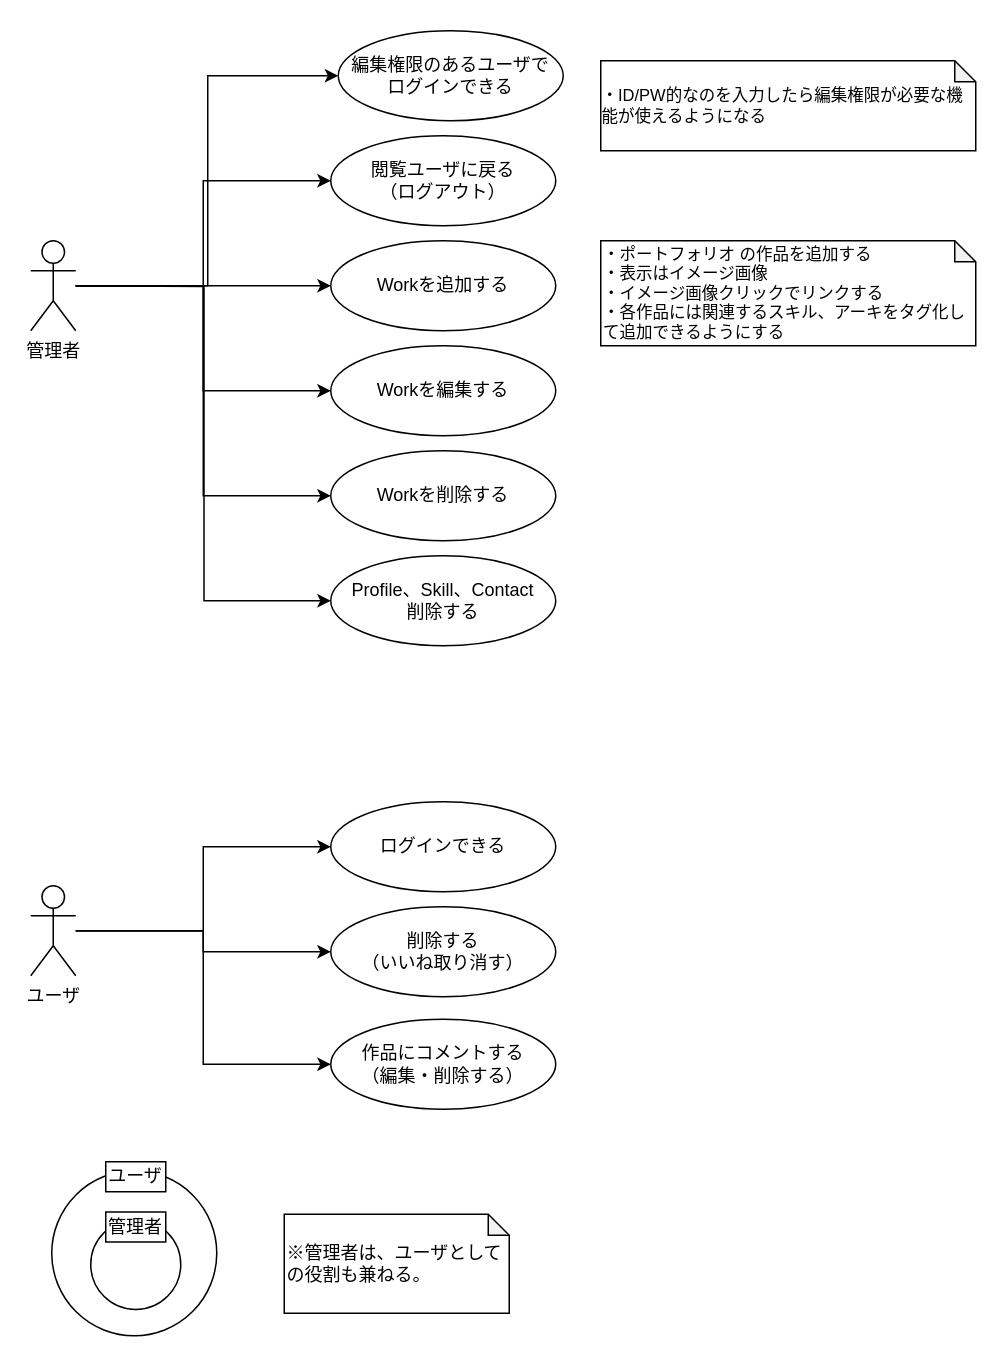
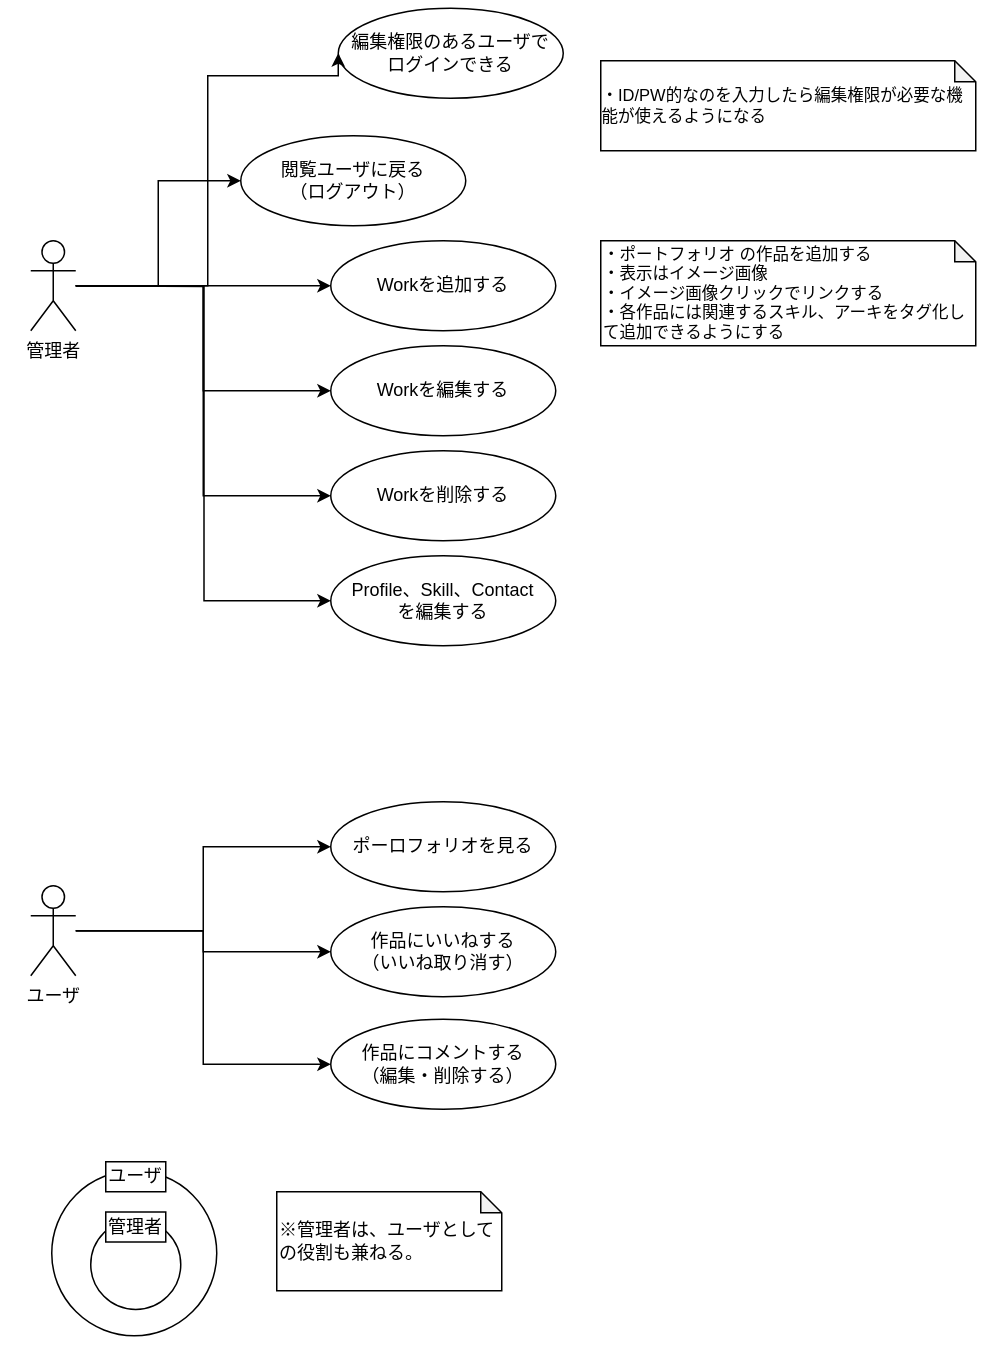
node "編集権限のあるユーザで ログインできる": moved (451, 76) -> (451, 53)
node "閲覧ユーザに戻る （ログアウト）": moved (443, 181) -> (353, 181)
node "Profile、Skill、Contact 削除する": label "Profile、Skill、Contact 削除する" -> "Profile、Skill、Contact を編集する"
node "ログインできる": label "ログインできる" -> "ポーロフォリオを見る"
node "削除する （いいね取り消す）": label "削除する （いいね取り消す）" -> "作品にいいねする （いいね取り消す）"
node "※管理者は、ユーザとしての役割も兼ねる。": moved (397, 1264) -> (389, 1241)
